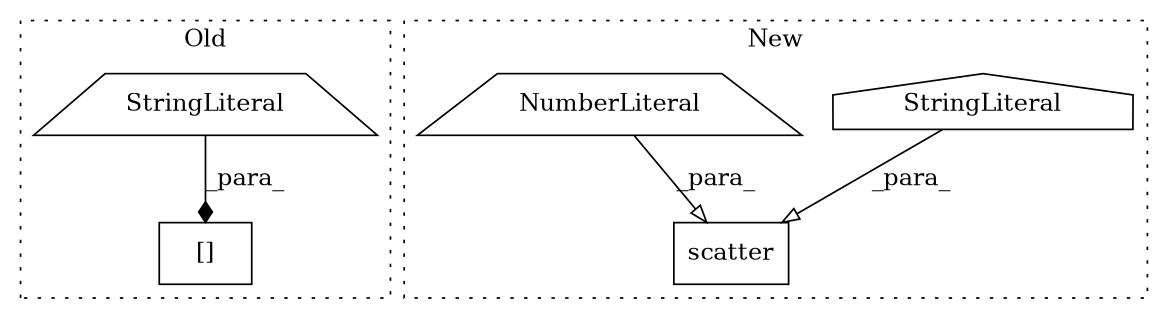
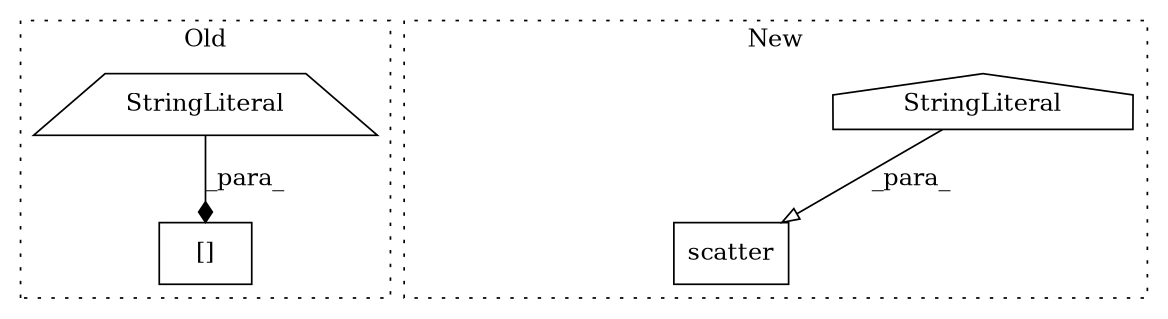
node "NumberLiteral": removed
